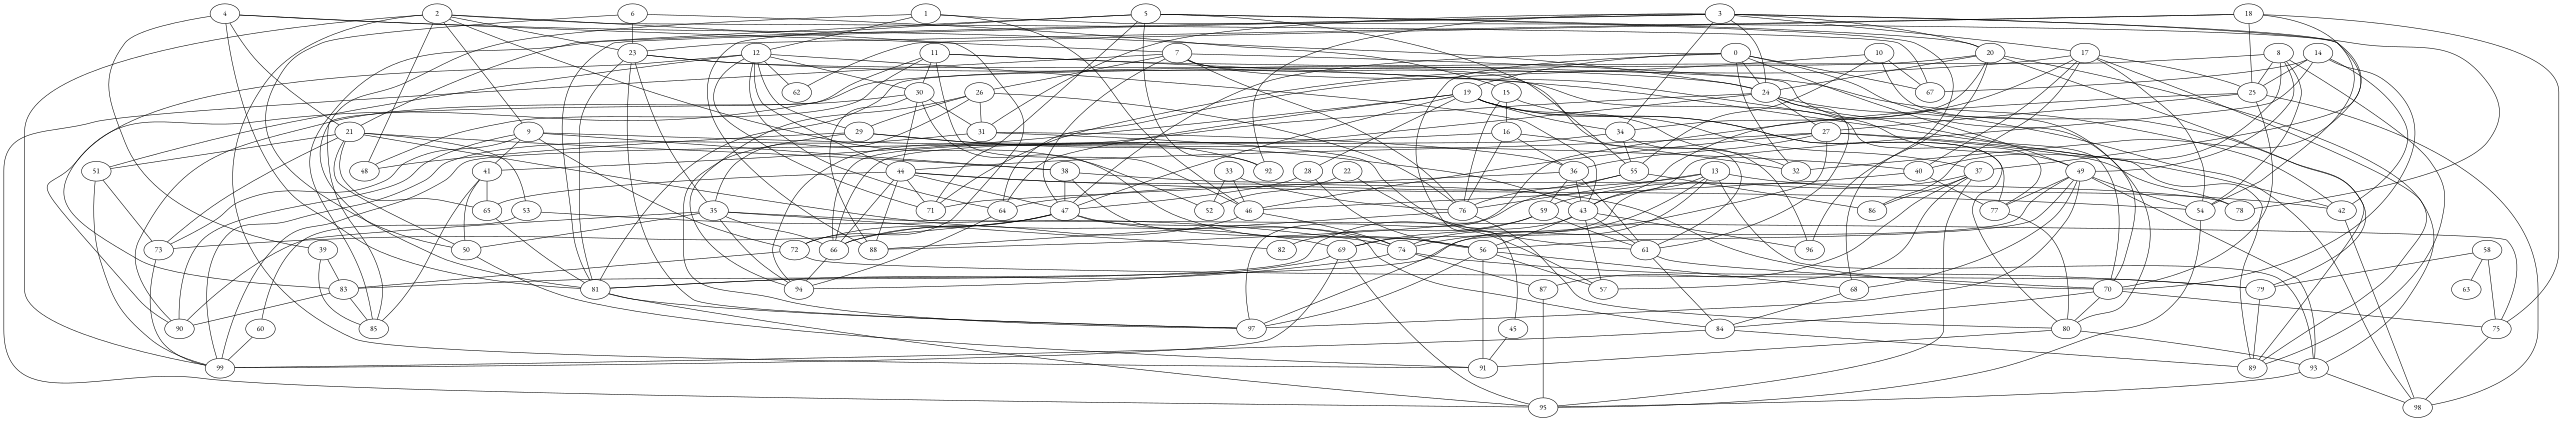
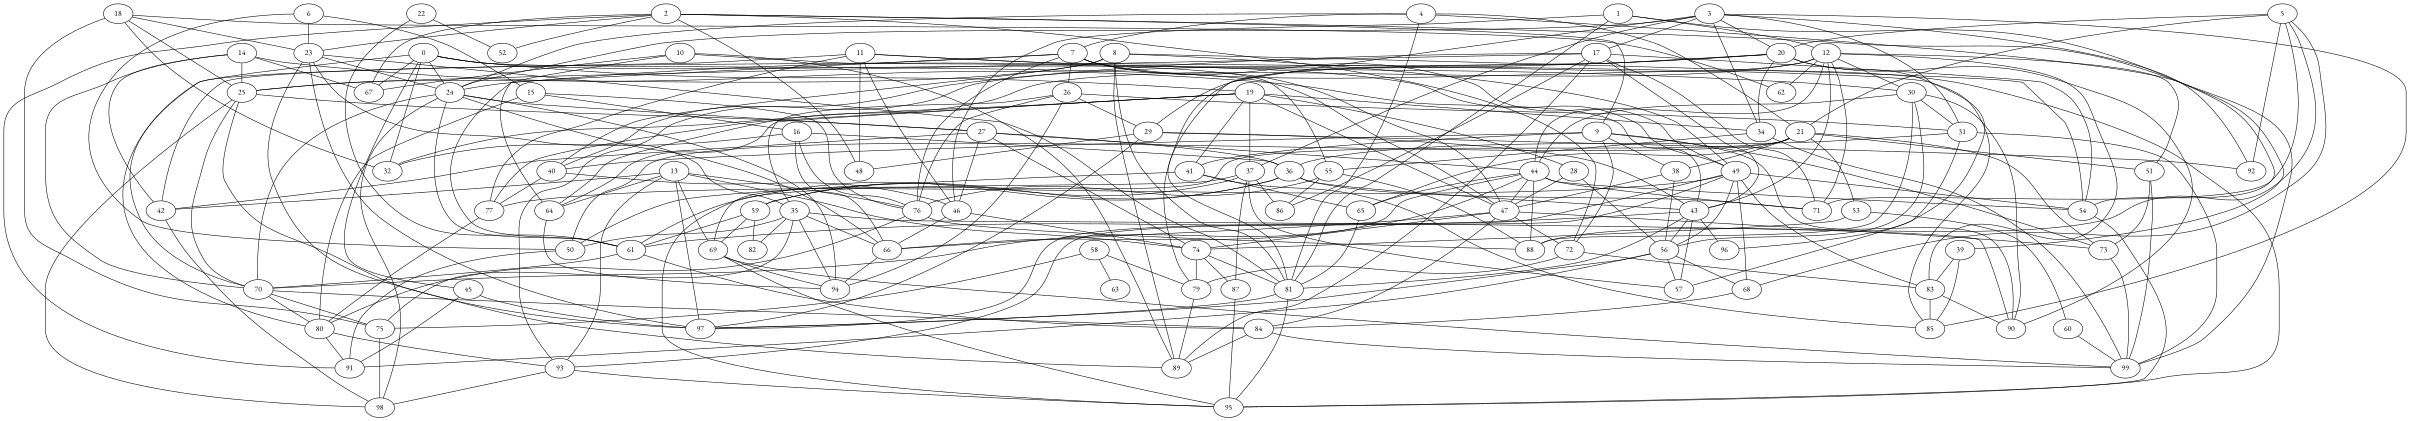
edge "5" -- "55": removed
edge "34" -- "96": removed
node "33": removed
node "78": removed
edge "45" -- "97": added
